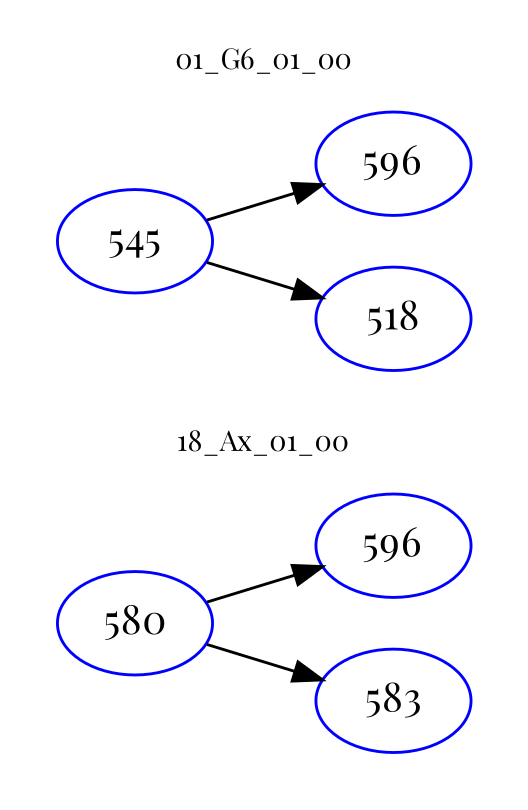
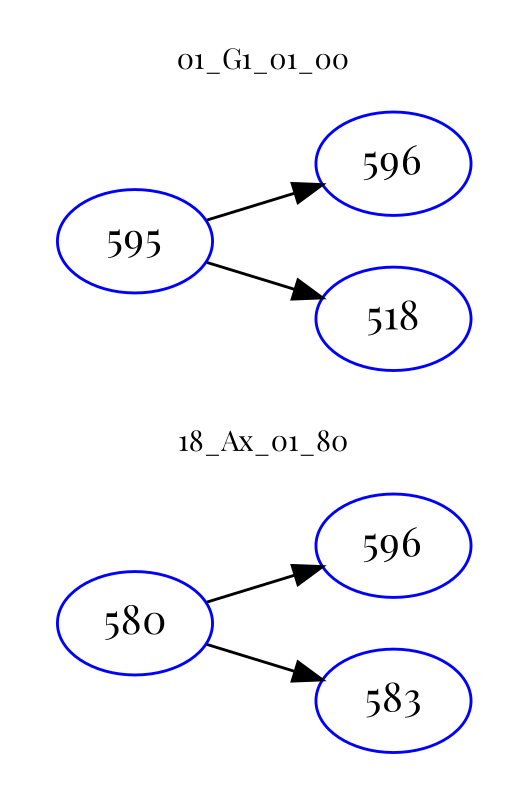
cluster "01_G6_01_00": label "01_G6_01_00" -> "01_G1_01_00"
node "545": label "545" -> "595"
cluster "18_Ax_01_00": label "18_Ax_01_00" -> "18_Ax_01_80"
